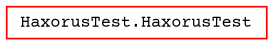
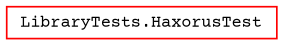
node "HaxorusTest.HaxorusTest": label "HaxorusTest.HaxorusTest" -> "LibraryTests.HaxorusTest"
